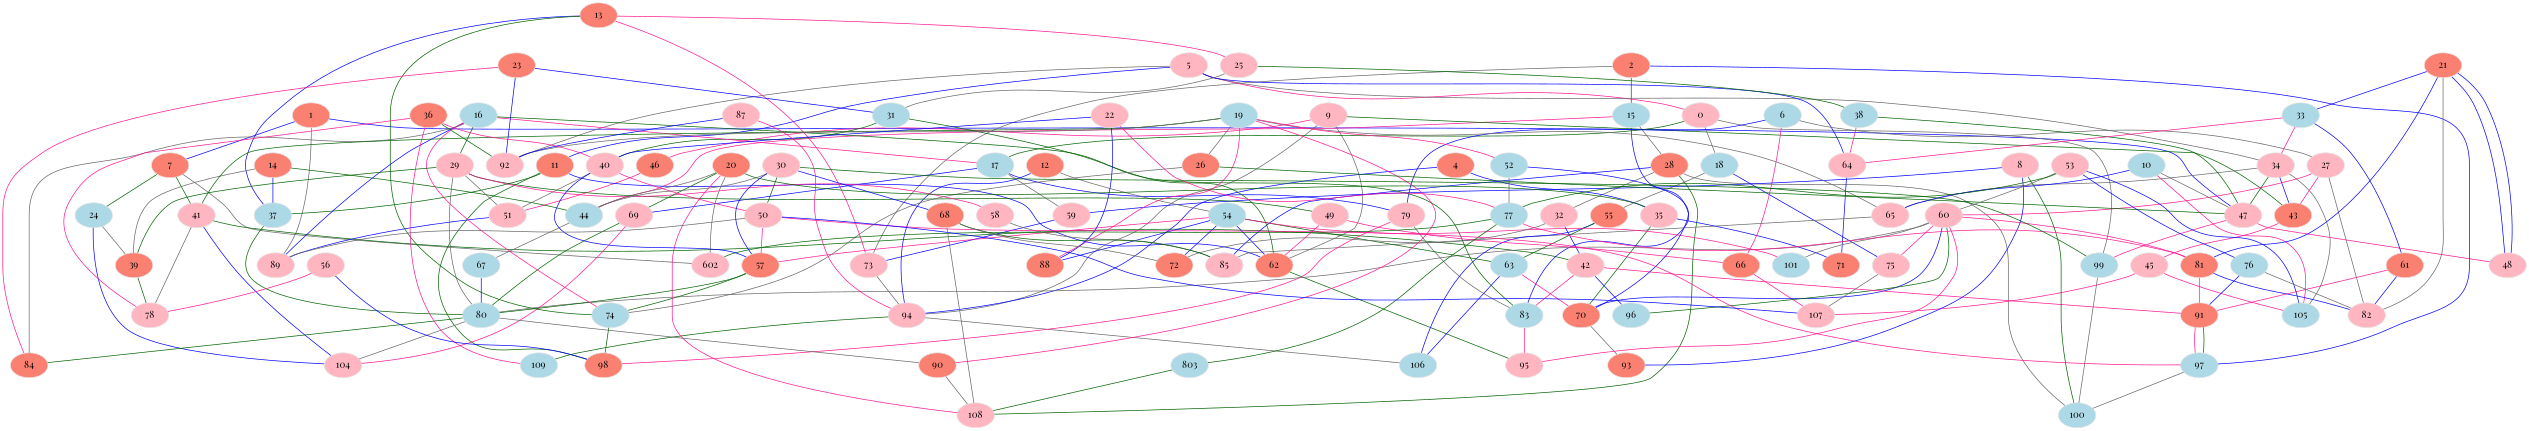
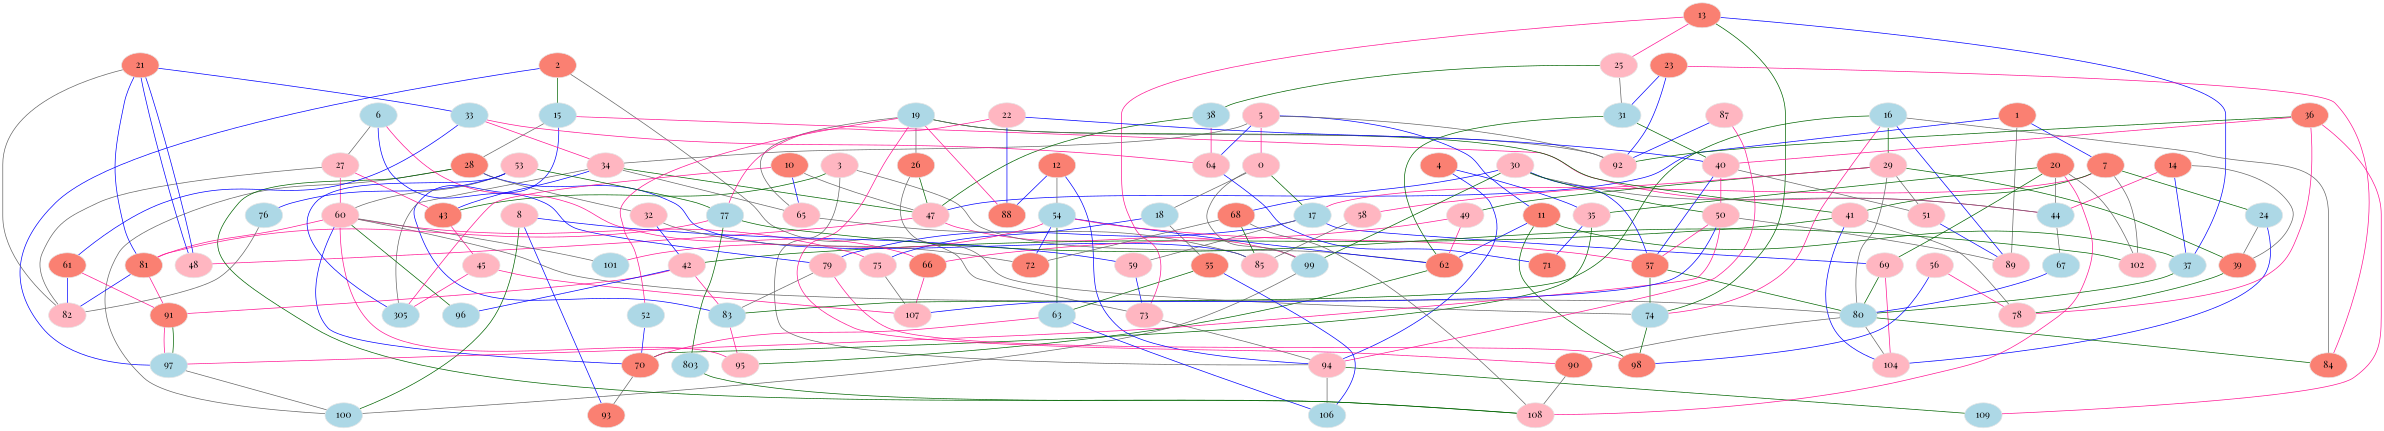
node "9": label "9" -> "3"
edge "16" -- "17": now "7" -- "17"
node "46": removed
node "10": fillcolor lightblue -> salmon
edge "14" -- "44": color darkgreen -> deeppink
edge "52" -- "77": removed
edge "54" -- "88": now "12" -- "88"
node "602": label "602" -> "102"
edge "76" -- "91": removed
node "105": label "105" -> "305"
